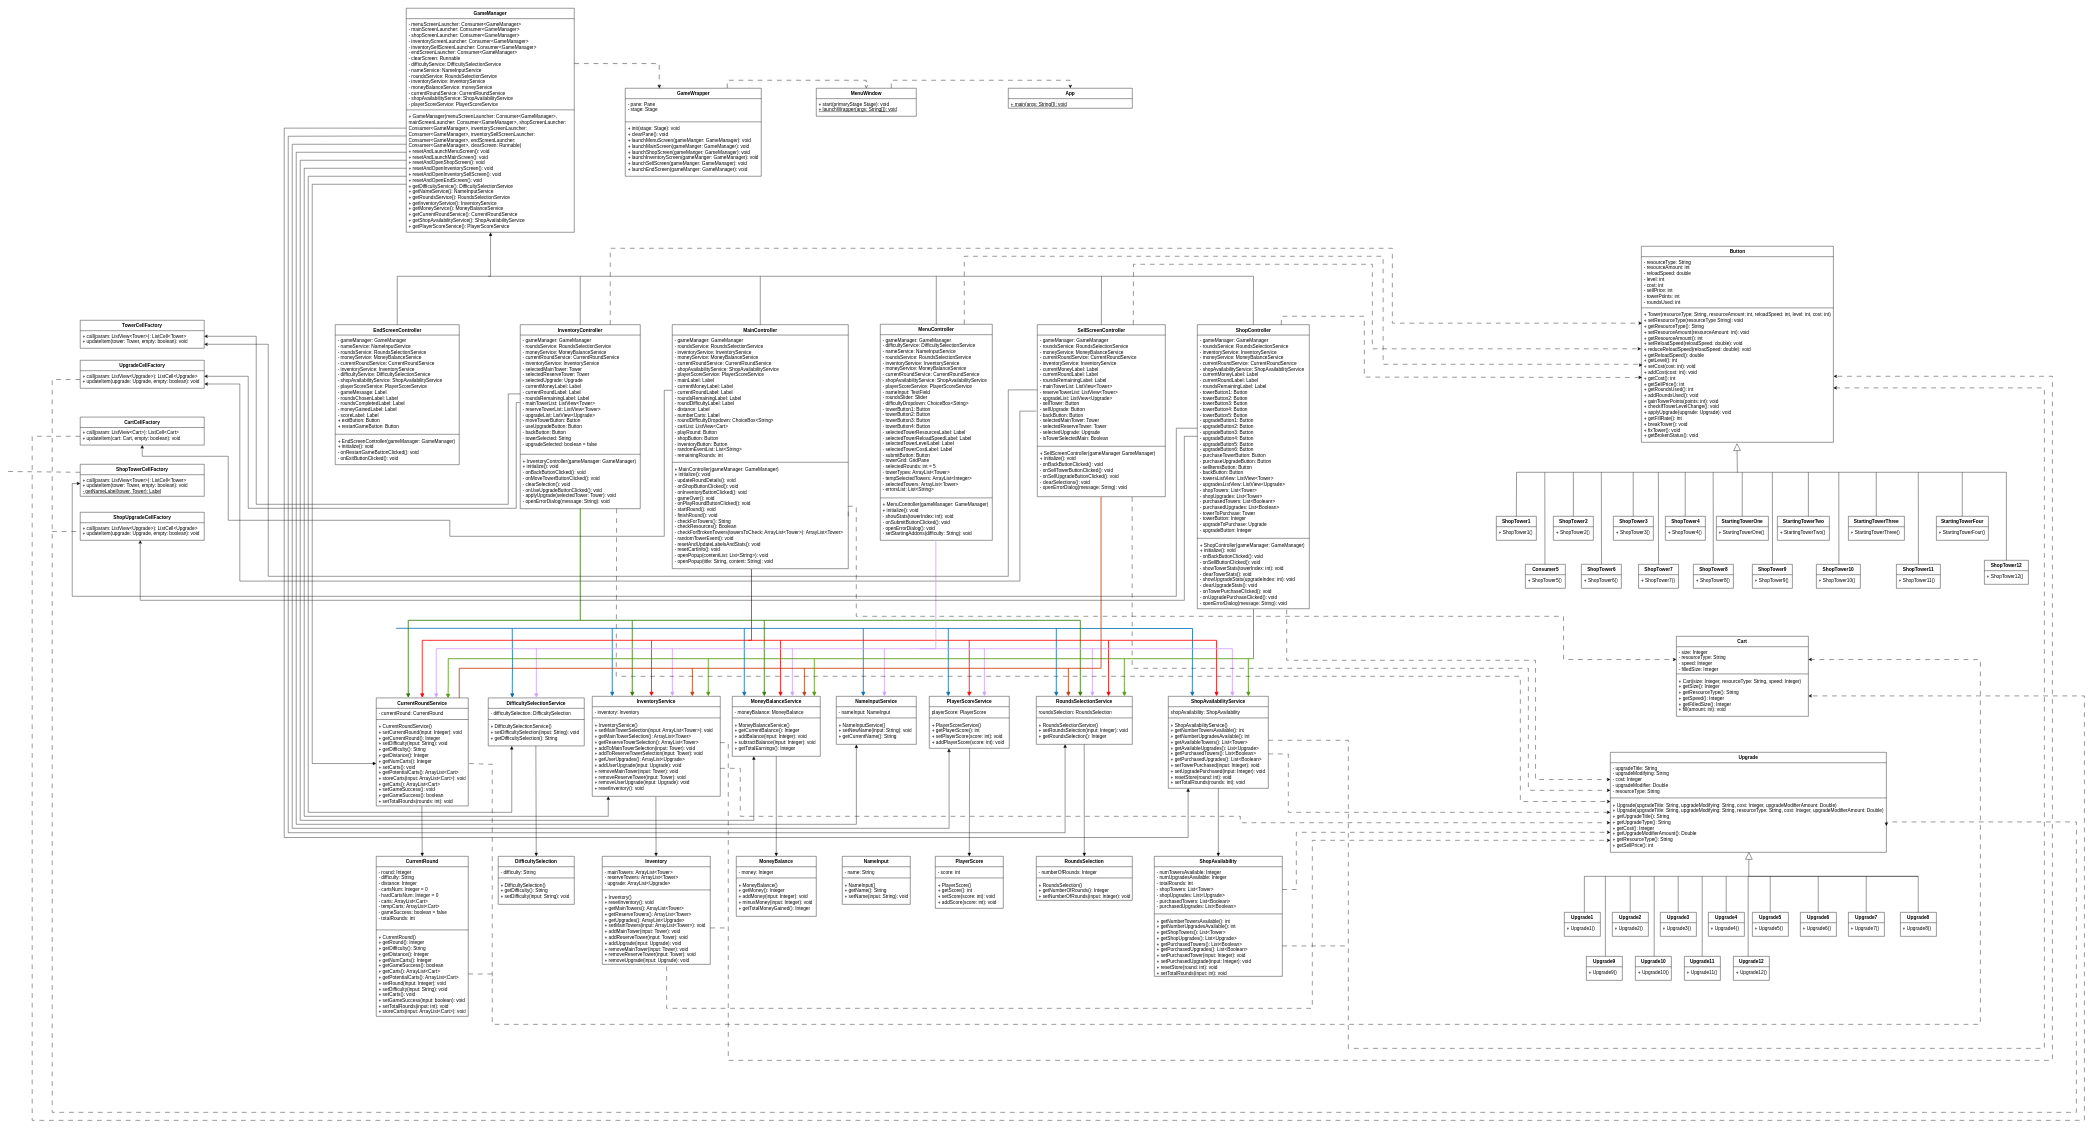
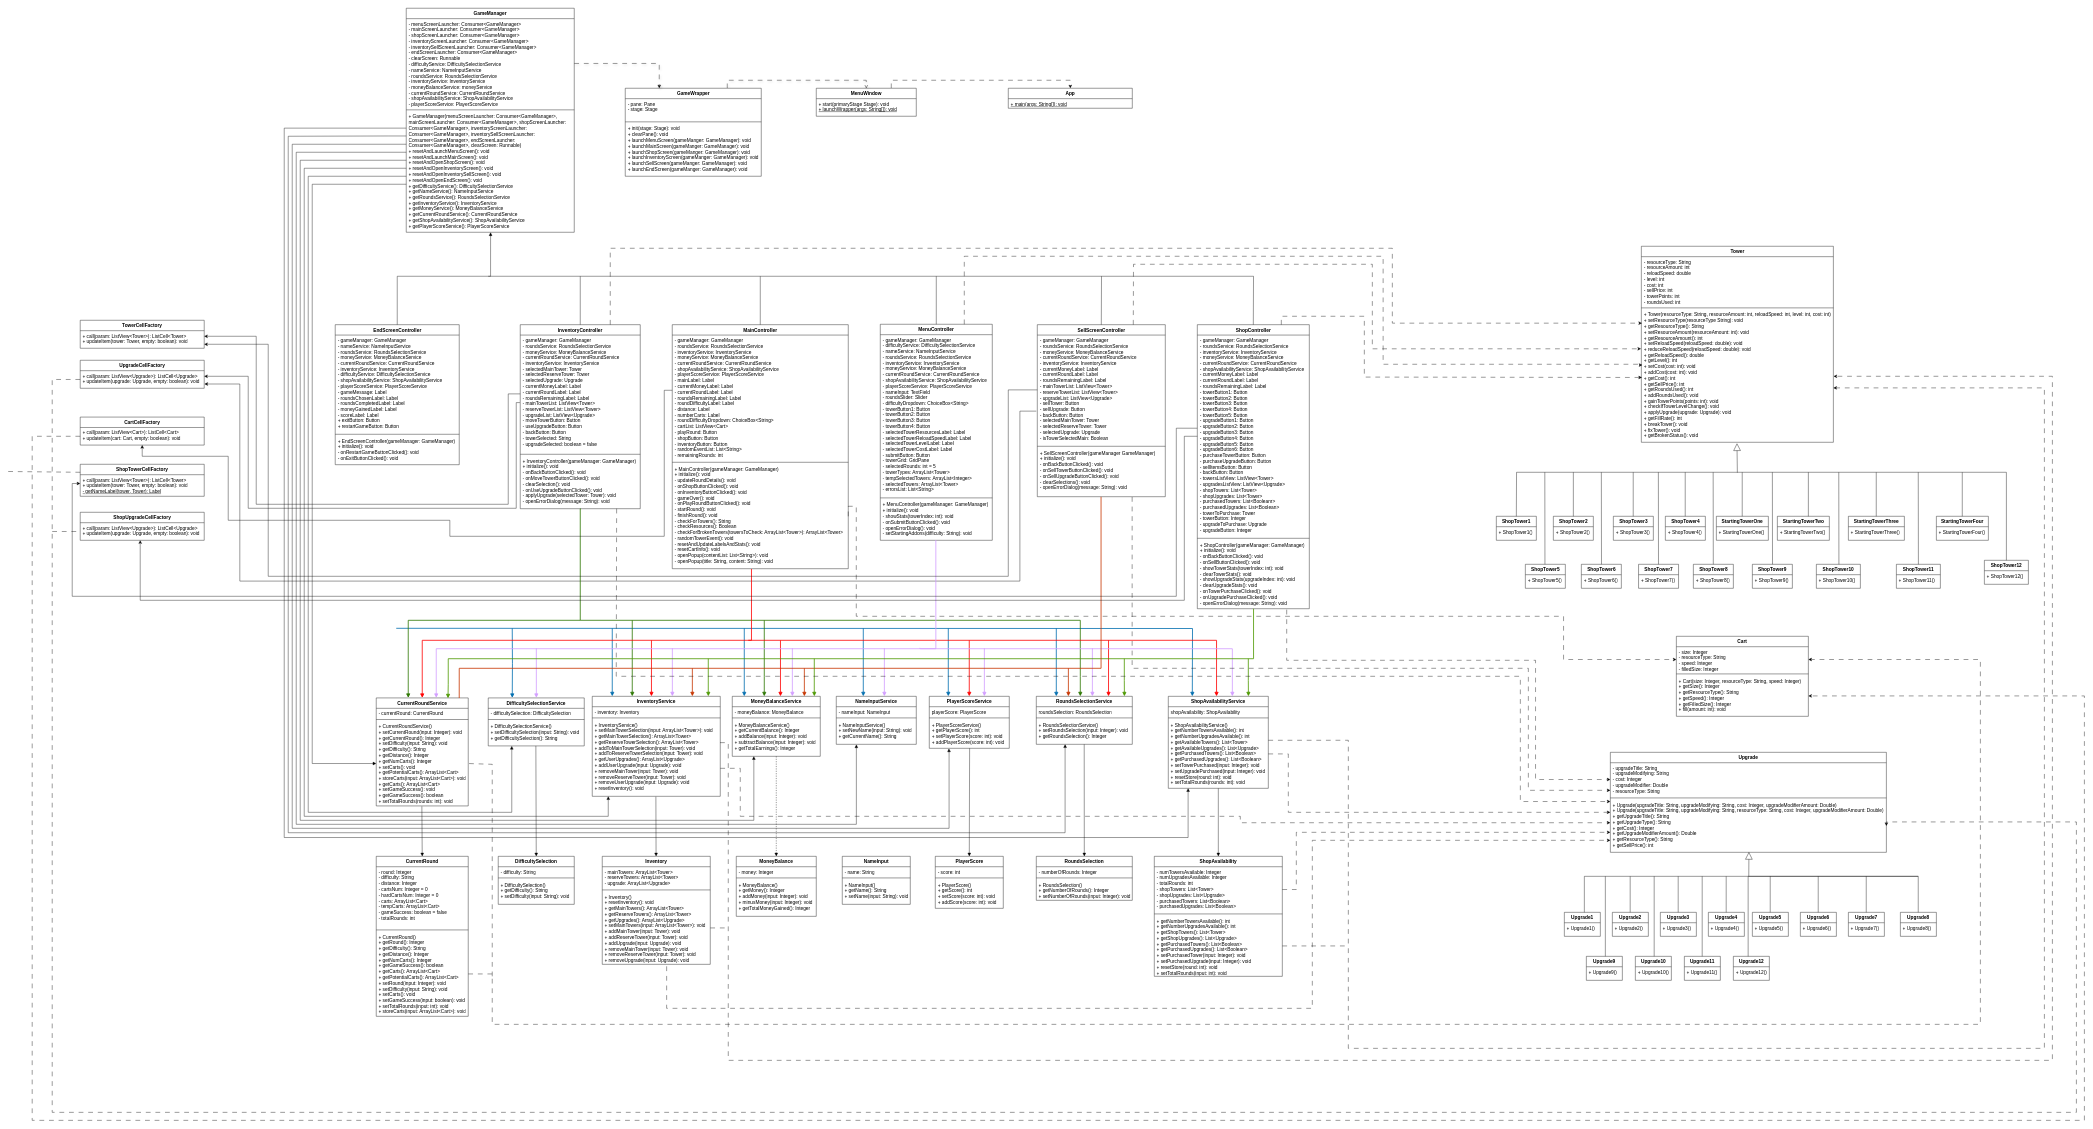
node "Button": label "Button" -> "Tower"
node "Consumer5": label "Consumer5" -> "ShopTower5"
edge "MoneyBalanceService" -> "MoneyBalance": style solid -> dashed
